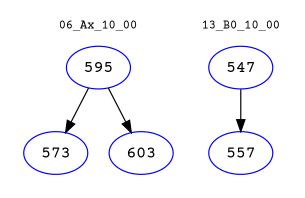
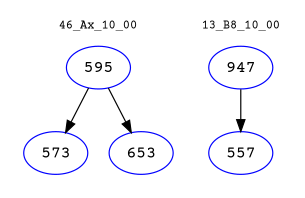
cluster "06_Ax_10_00": label "06_Ax_10_00" -> "46_Ax_10_00"
cluster "13_B0_10_00": label "13_B0_10_00" -> "13_B8_10_00"
node "547": label "547" -> "947"
node "603": label "603" -> "653"
